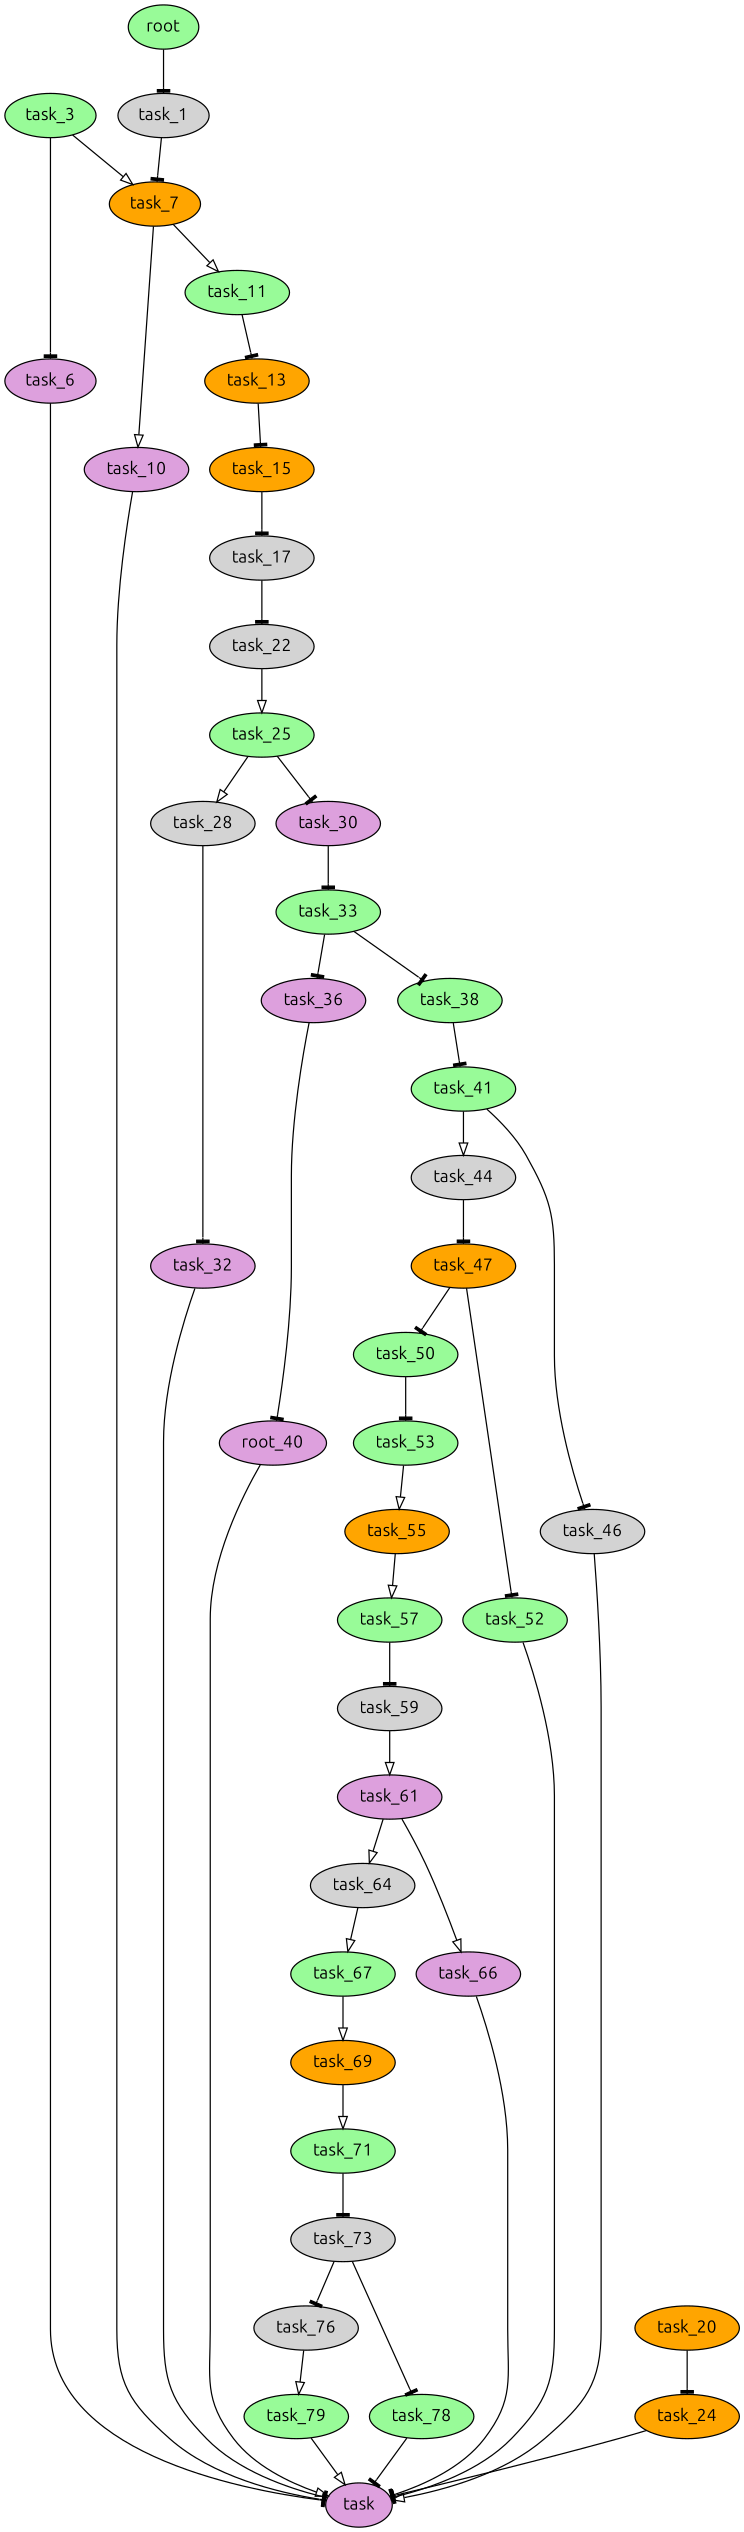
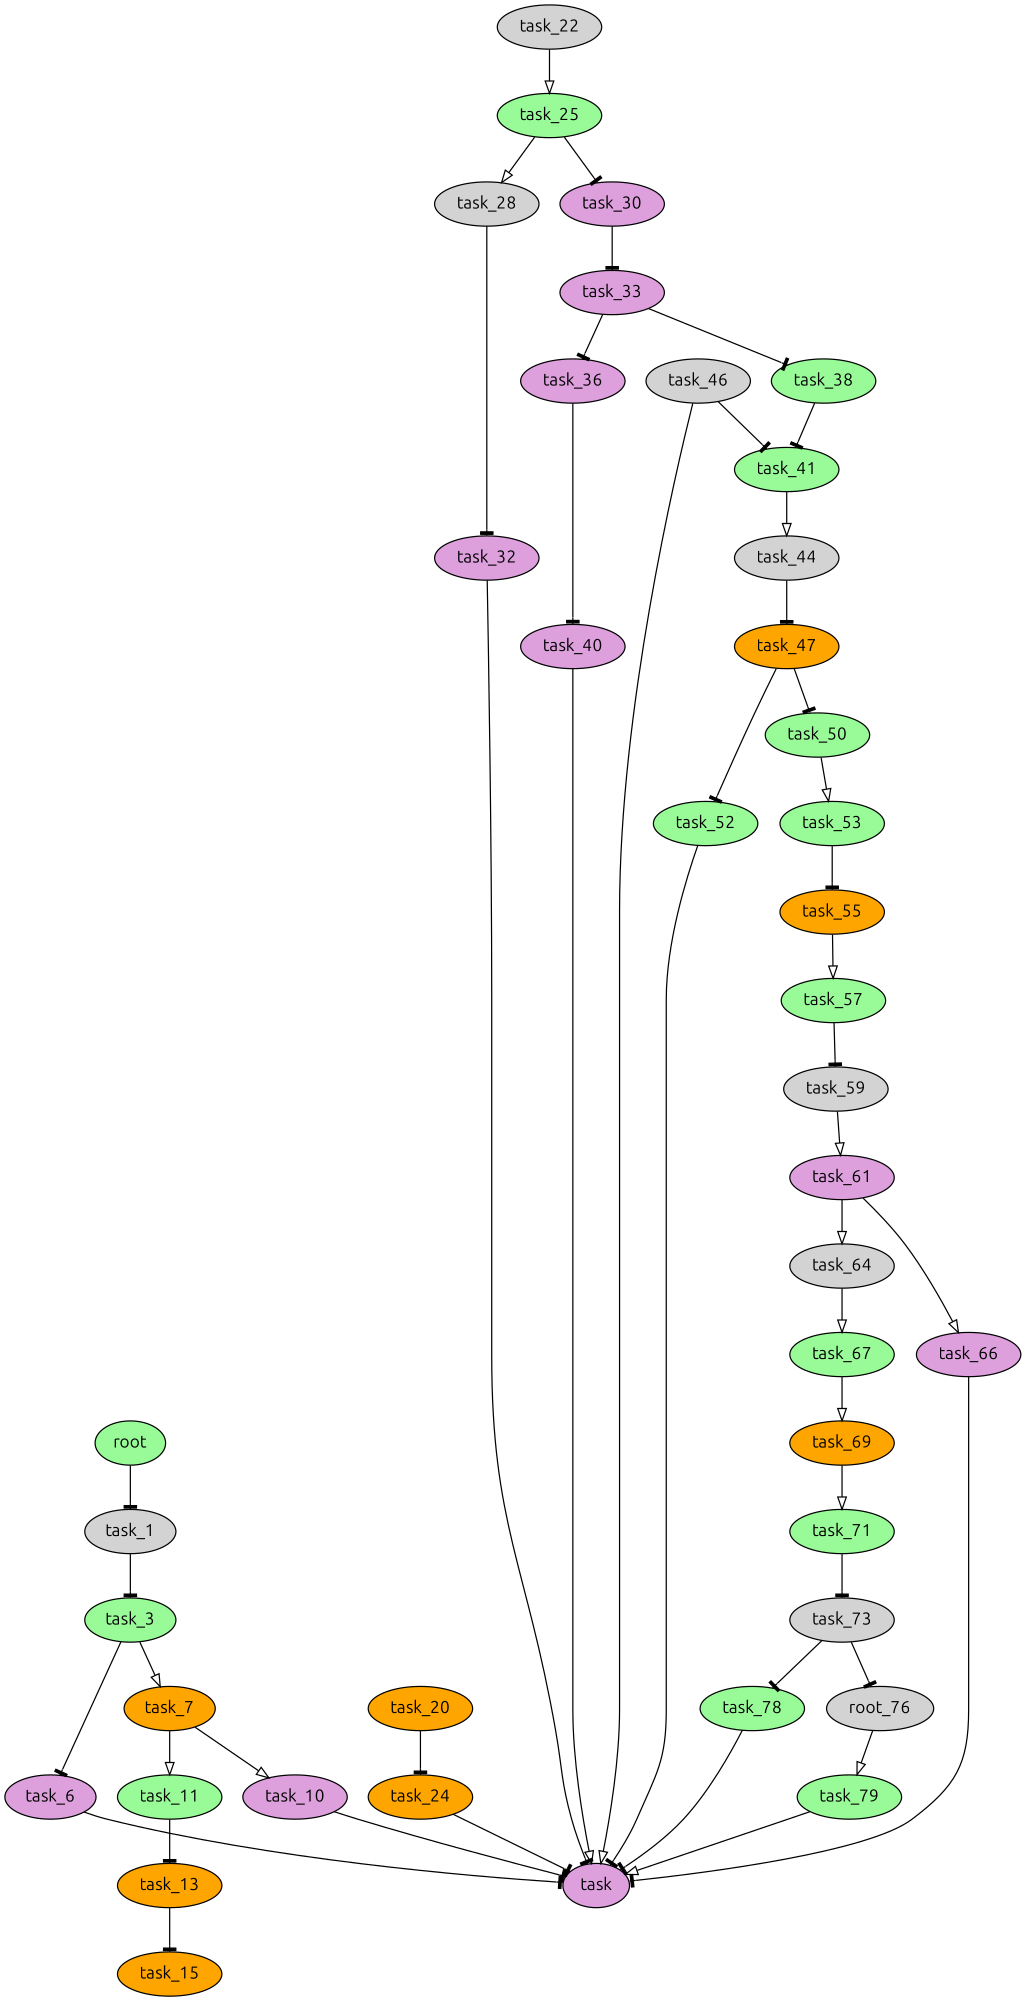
edge "task_1" -> "task_7": now "task_1" -> "task_3"
node "task_17": removed
node "task_33": fillcolor palegreen -> plum
edge "task_41" -> "task_46": reversed
edge "task_50" -> "task_53": arrowhead tee -> onormal
node "root_40": label "root_40" -> "task_40"
edge "task_53" -> "task_55": arrowhead onormal -> tee
node "task_76": label "task_76" -> "root_76"
